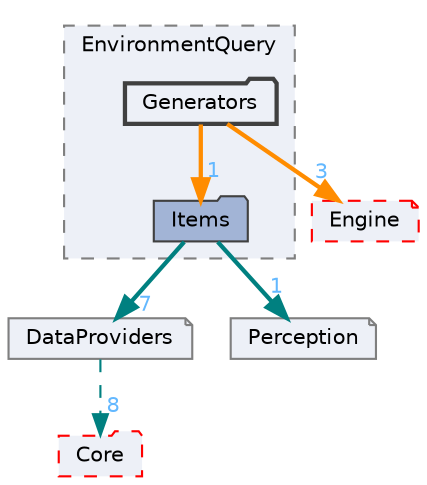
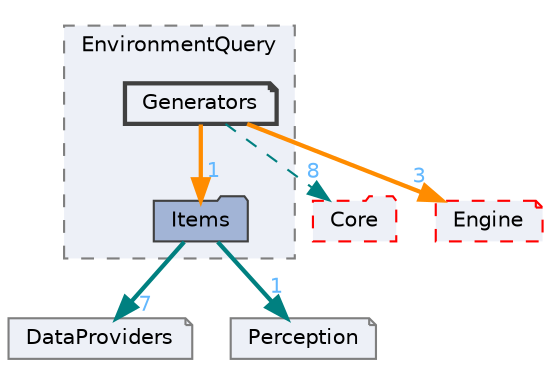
node "Generators": shape folder -> note
edge "DataProviders" -> "Core": now "Generators" -> "Core"
